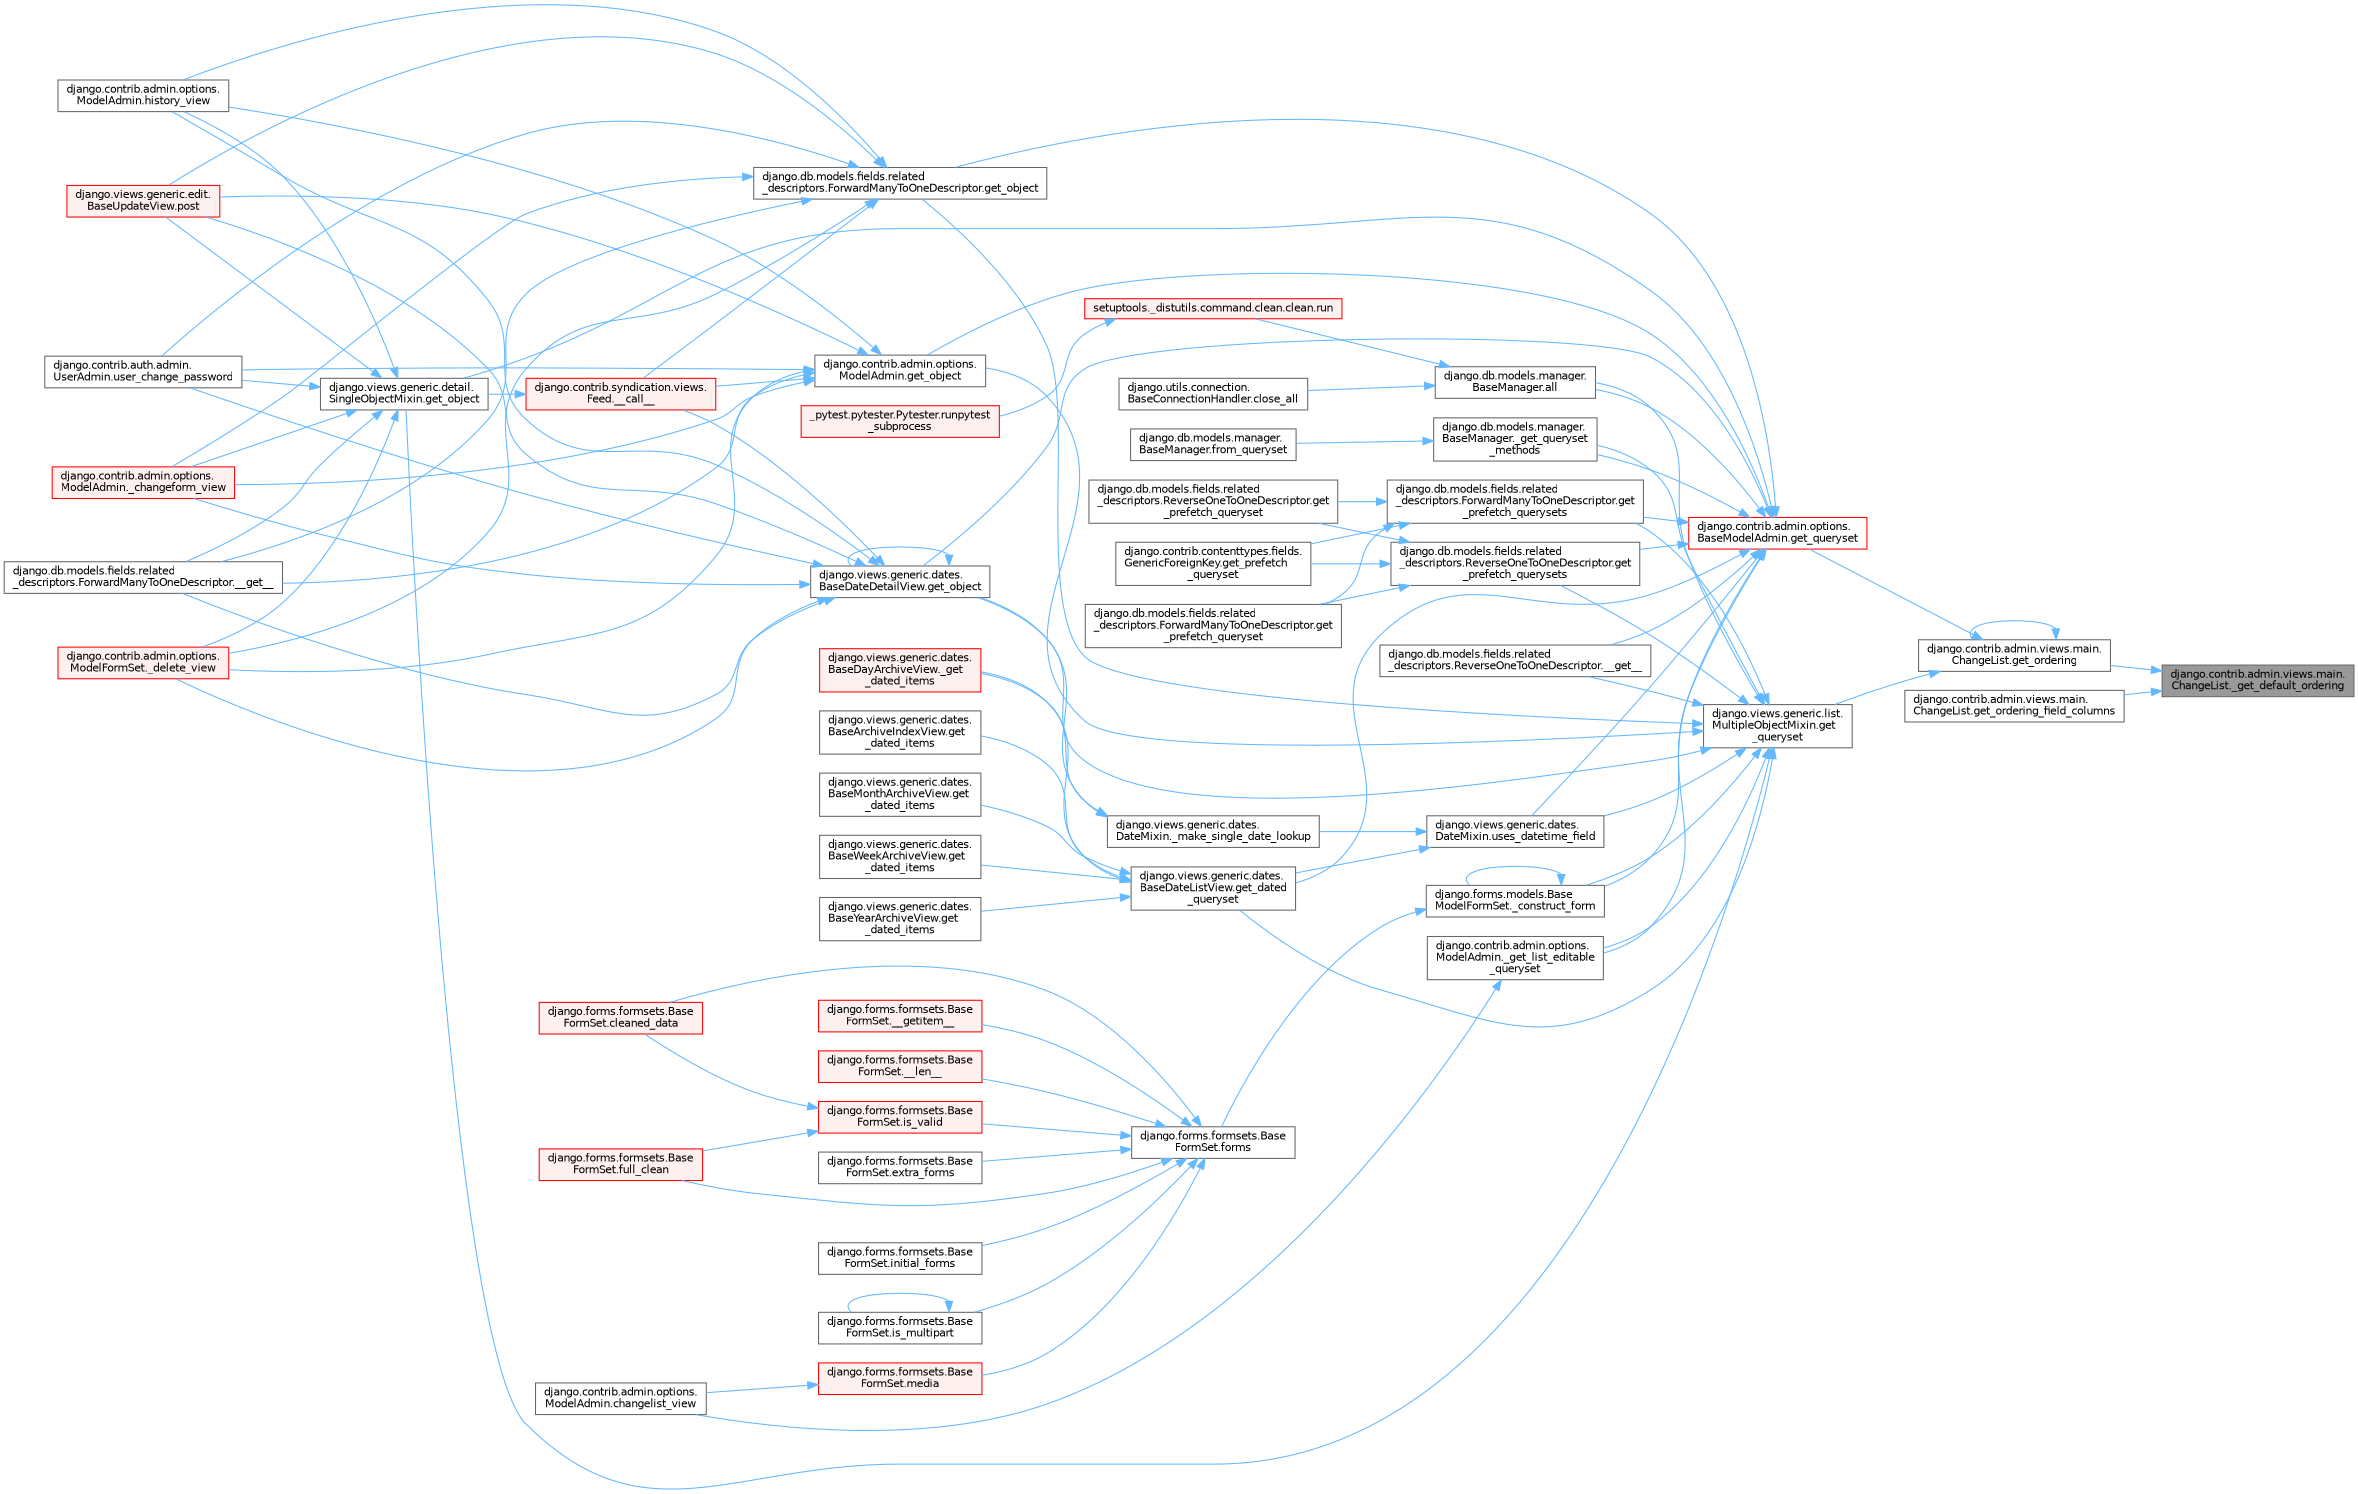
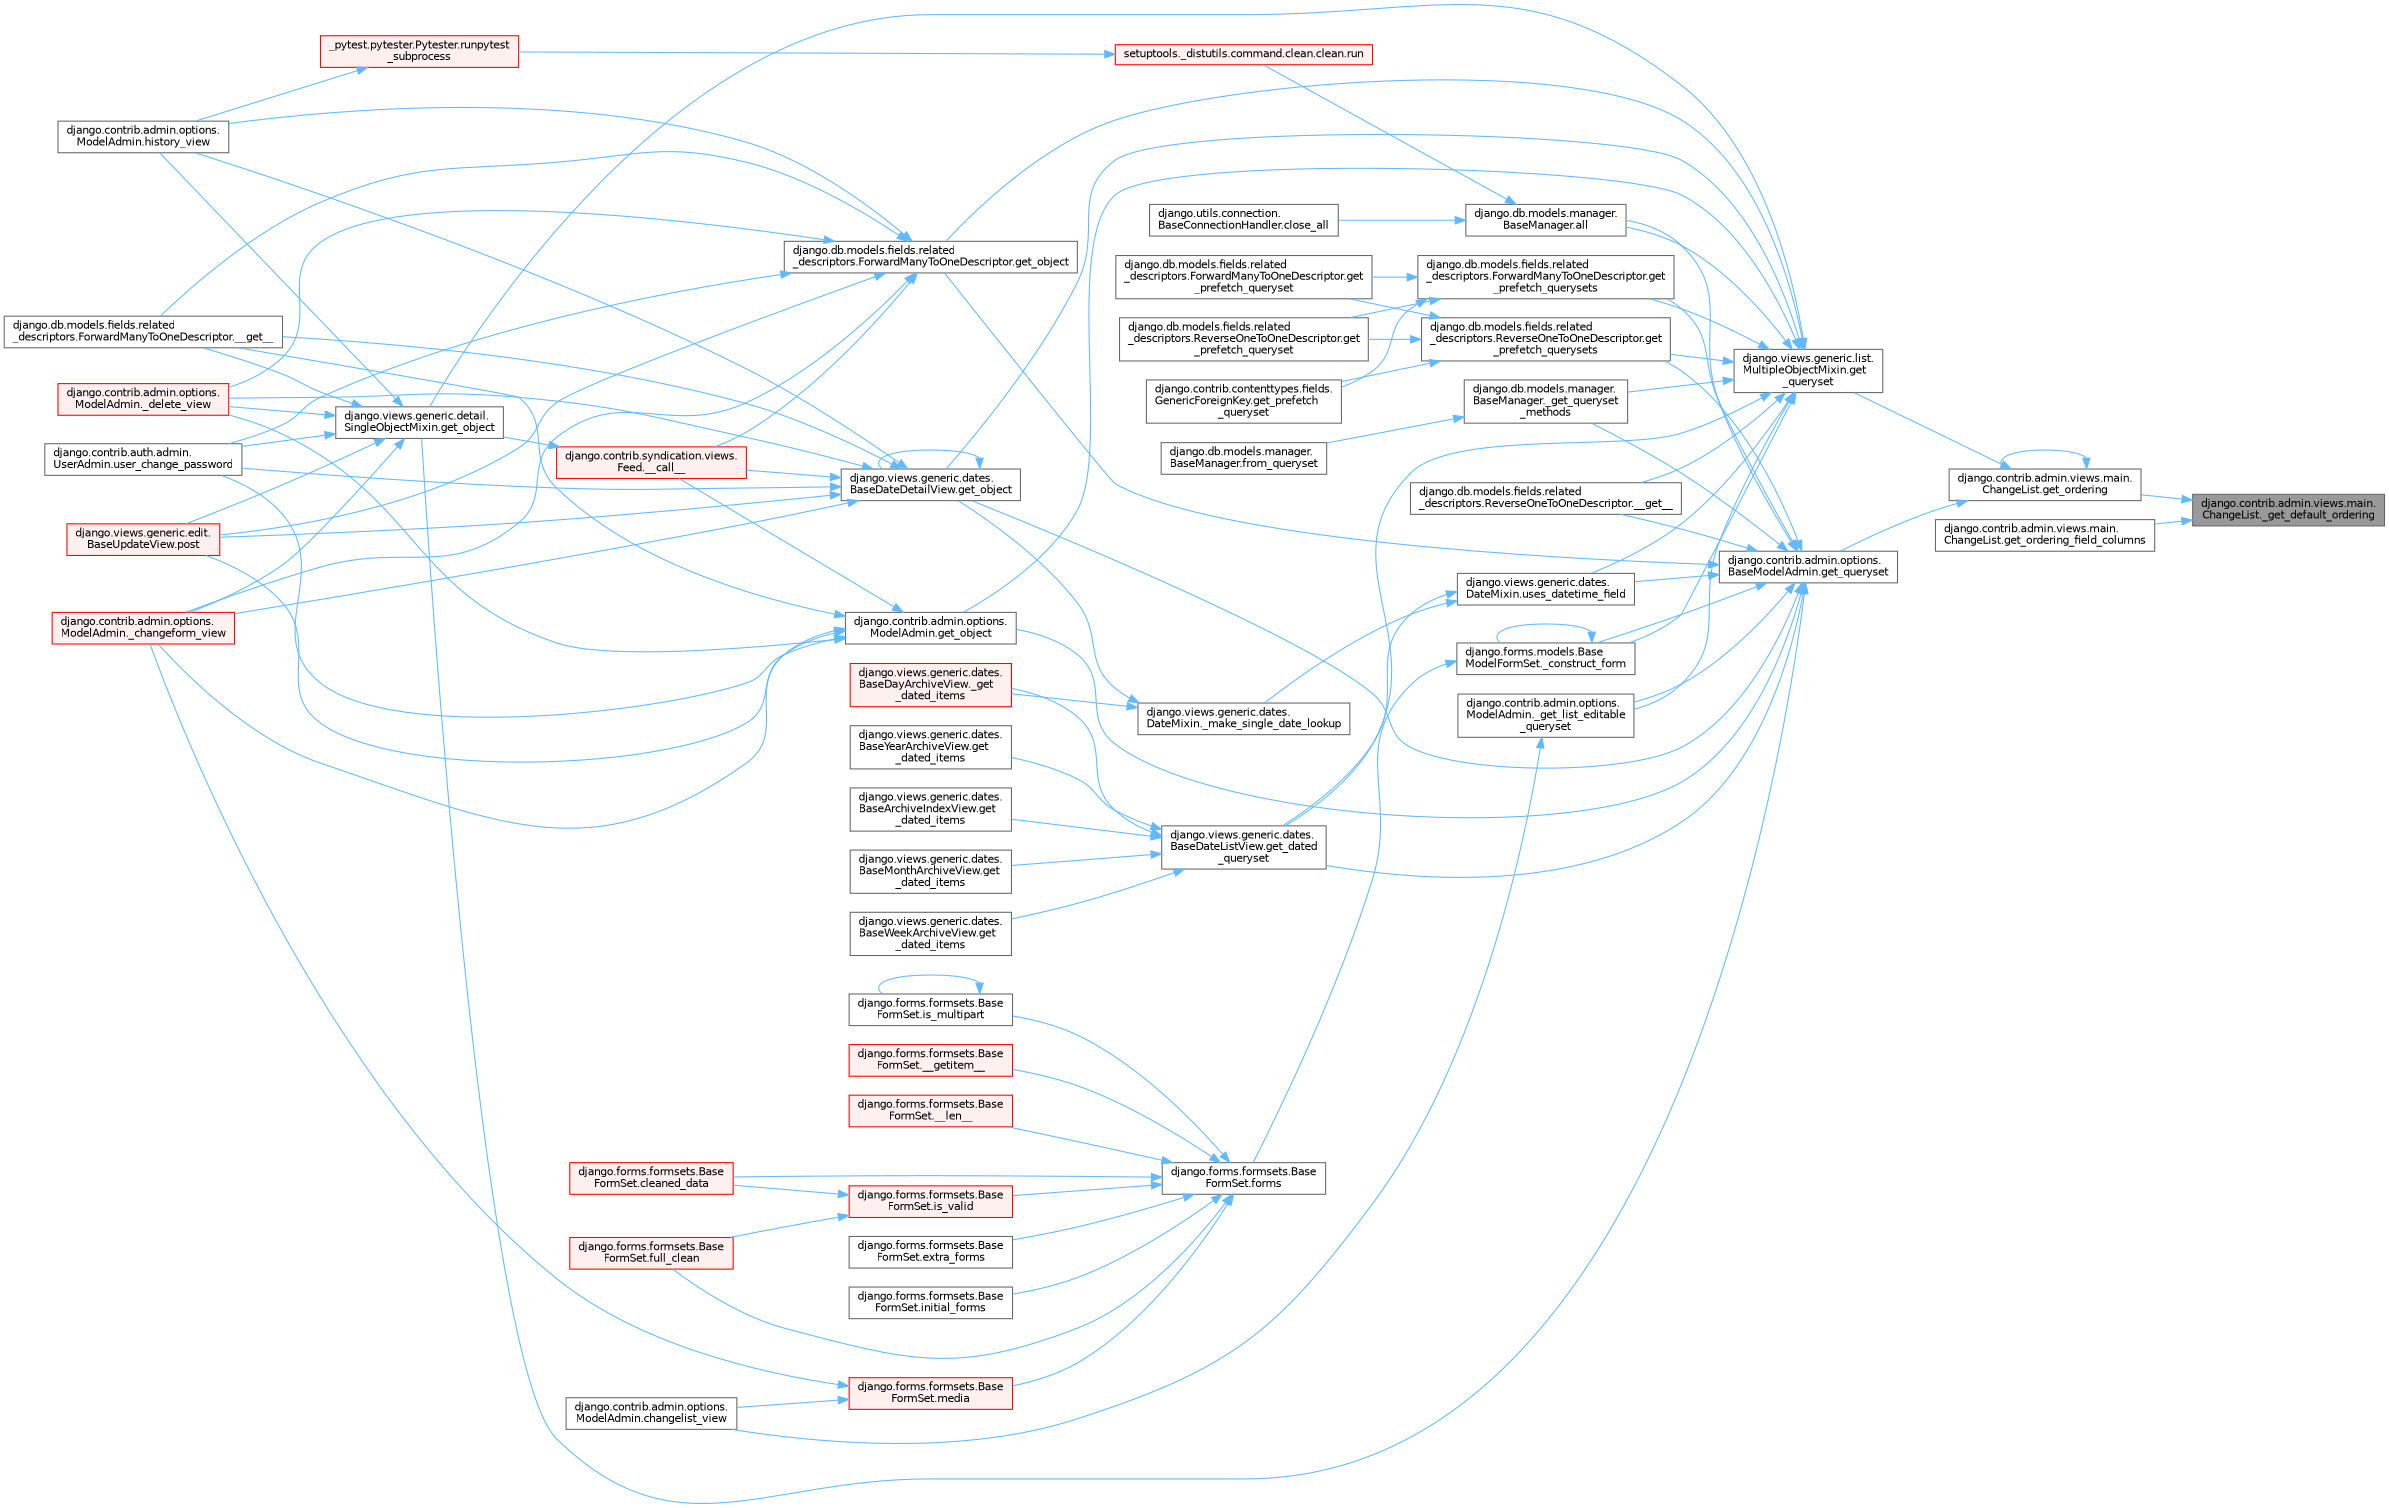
edge "django.contrib.admin.options. ModelAdmin.history_view" -> "django.contrib.admin.options. ModelAdmin.get_object": now "django.contrib.admin.options. ModelAdmin.history_view" -> "_pytest.pytester.Pytester.runpytest _subprocess"
node "django.contrib.admin.options. BaseModelAdmin.get_queryset": color red -> grey40
node "django.contrib.admin.options. ModelFormSet._delete_view": label "django.contrib.admin.options. ModelFormSet._delete_view" -> "django.contrib.admin.options. ModelAdmin._delete_view"
edge "django.contrib.admin.options. ModelAdmin._changeform_view" -> "django.forms.formsets.Base FormSet.media": added
